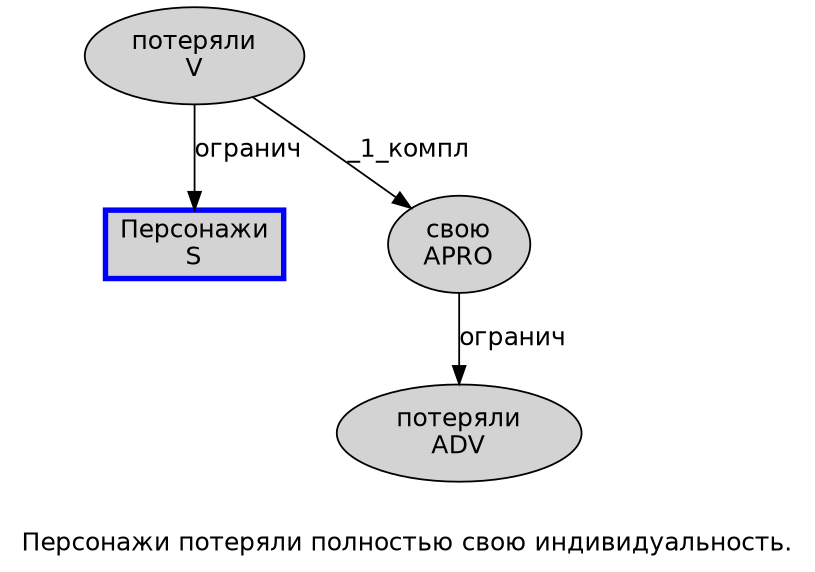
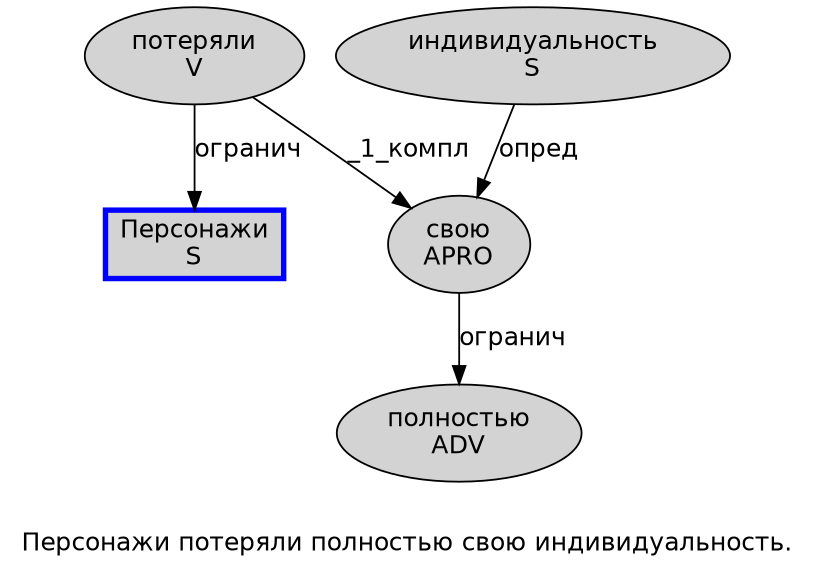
node "индивидуальность S": added
node "потеряли ADV": label "потеряли ADV" -> "полностью ADV"
